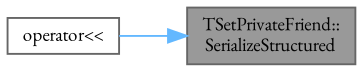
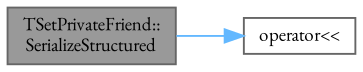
edge "operator<<" -> "TSetPrivateFriend:: SerializeStructured": reversed
